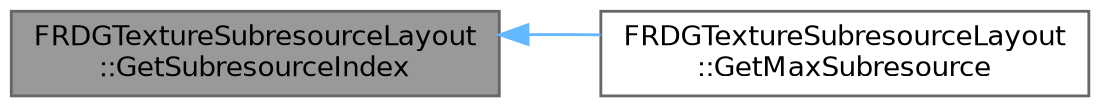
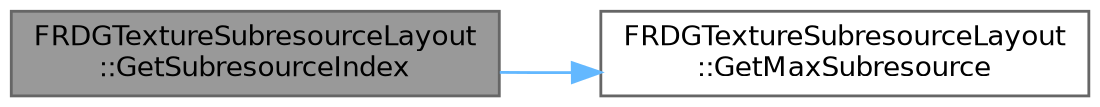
edge "FRDGTextureSubresourceLayout ::GetMaxSubresource" -> "FRDGTextureSubresourceLayout ::GetSubresourceIndex": reversed
